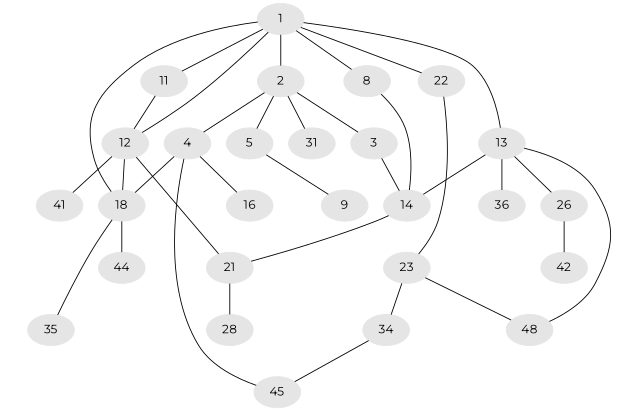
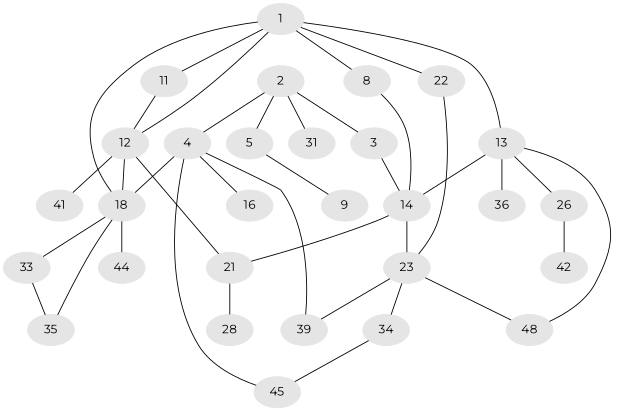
edge "1" -- "2": removed
edge "14" -- "23": added
node "33": added
node "39": added
